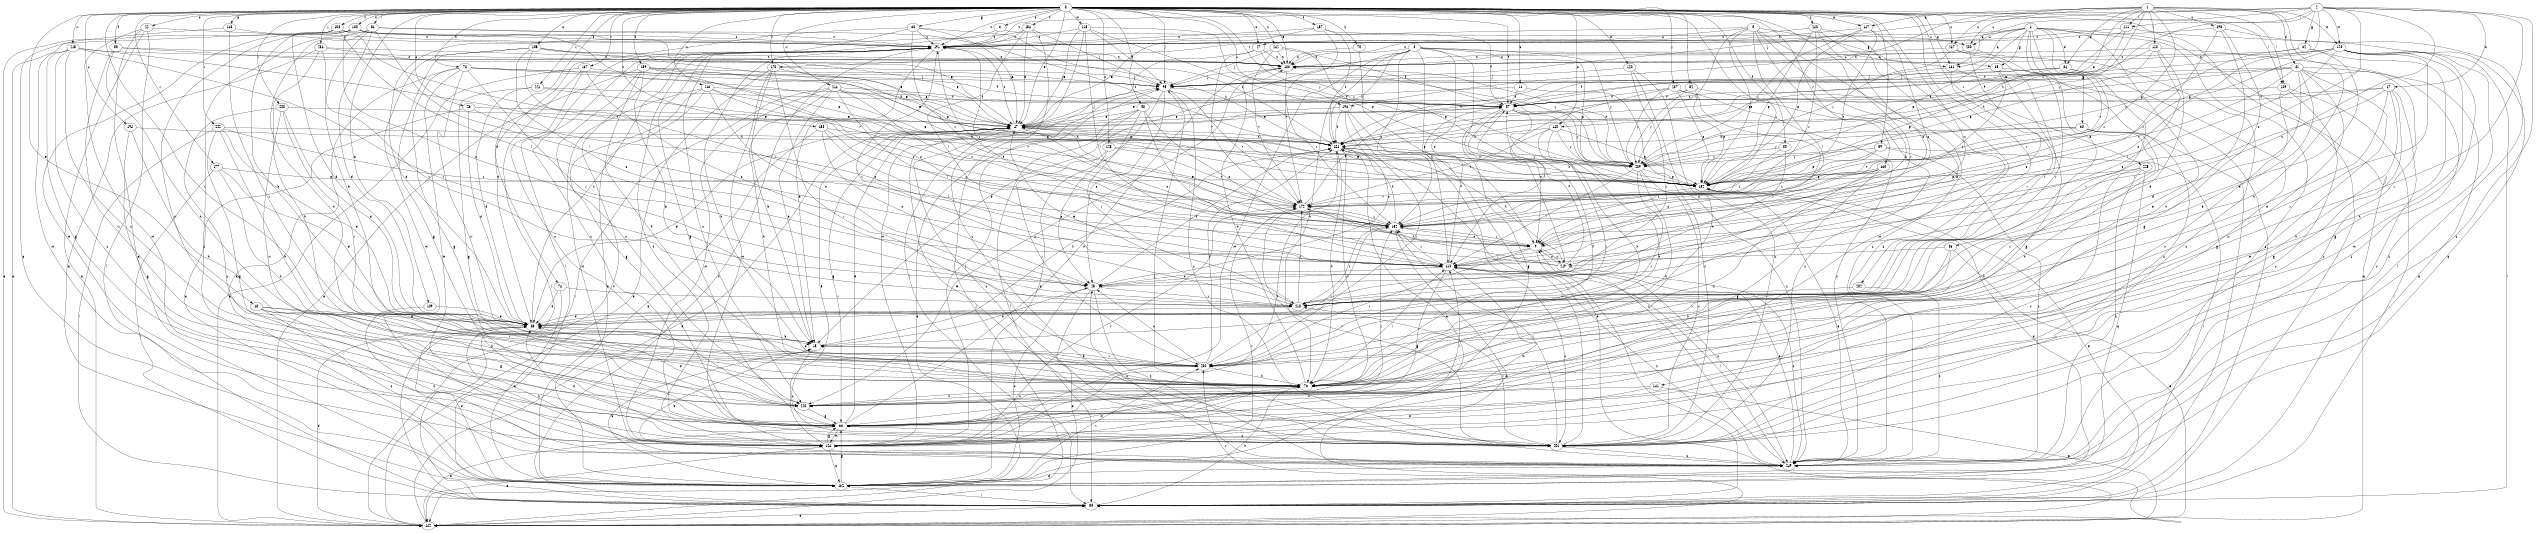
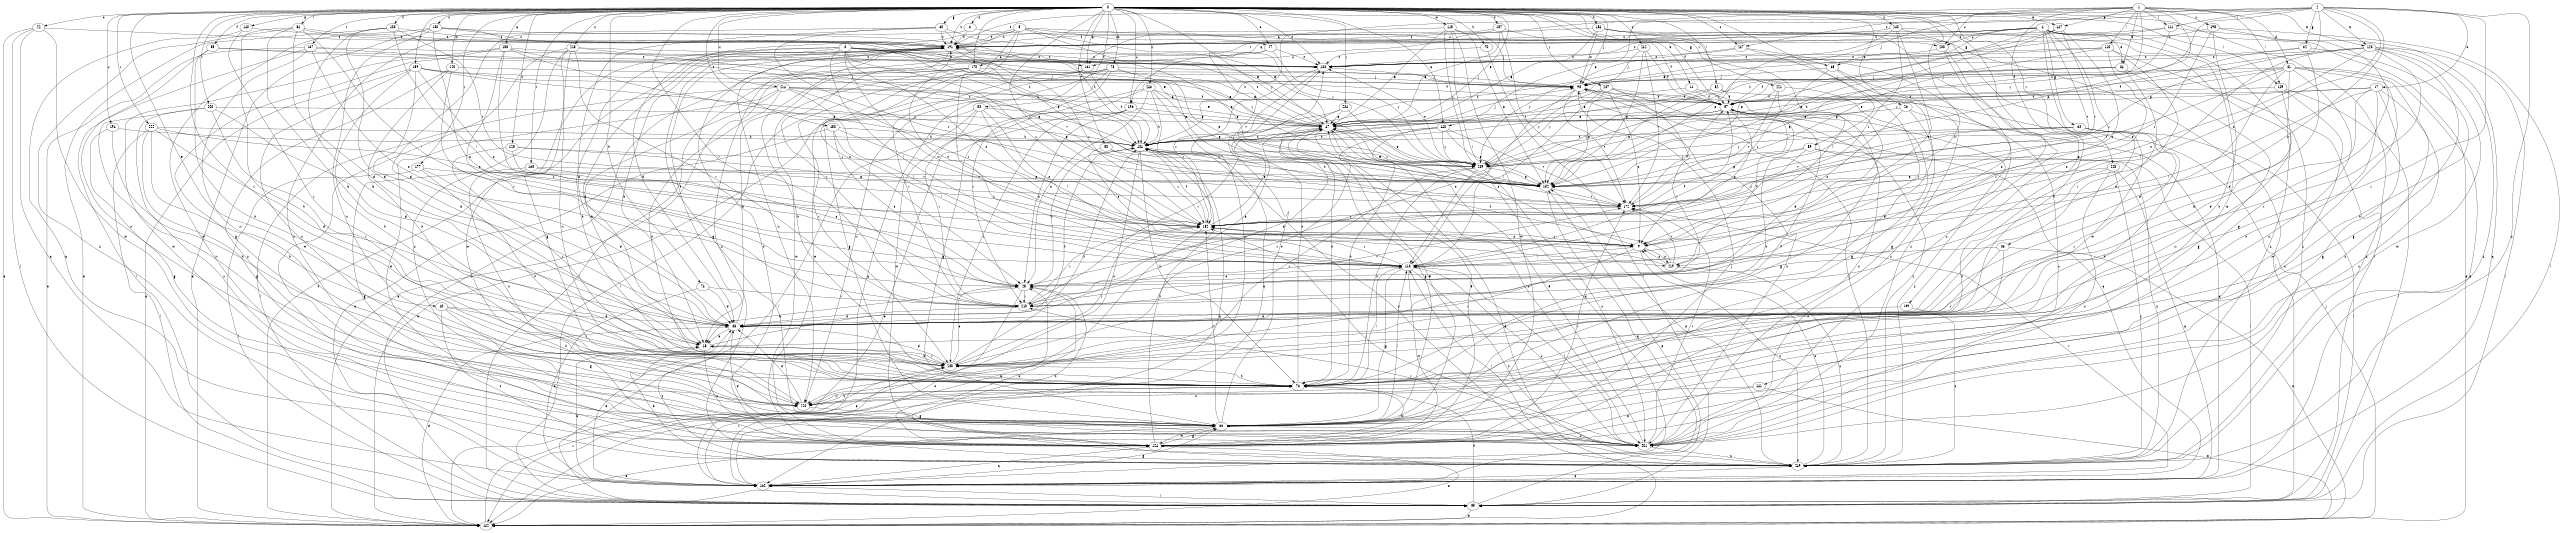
edge "234" -> "133": now "167" -> "133"
edge "184" -> "95": label "j" -> "m"
edge "214" -> "57": label "f" -> "o"
edge "165" -> "9": now "237" -> "9"
node "202": removed
